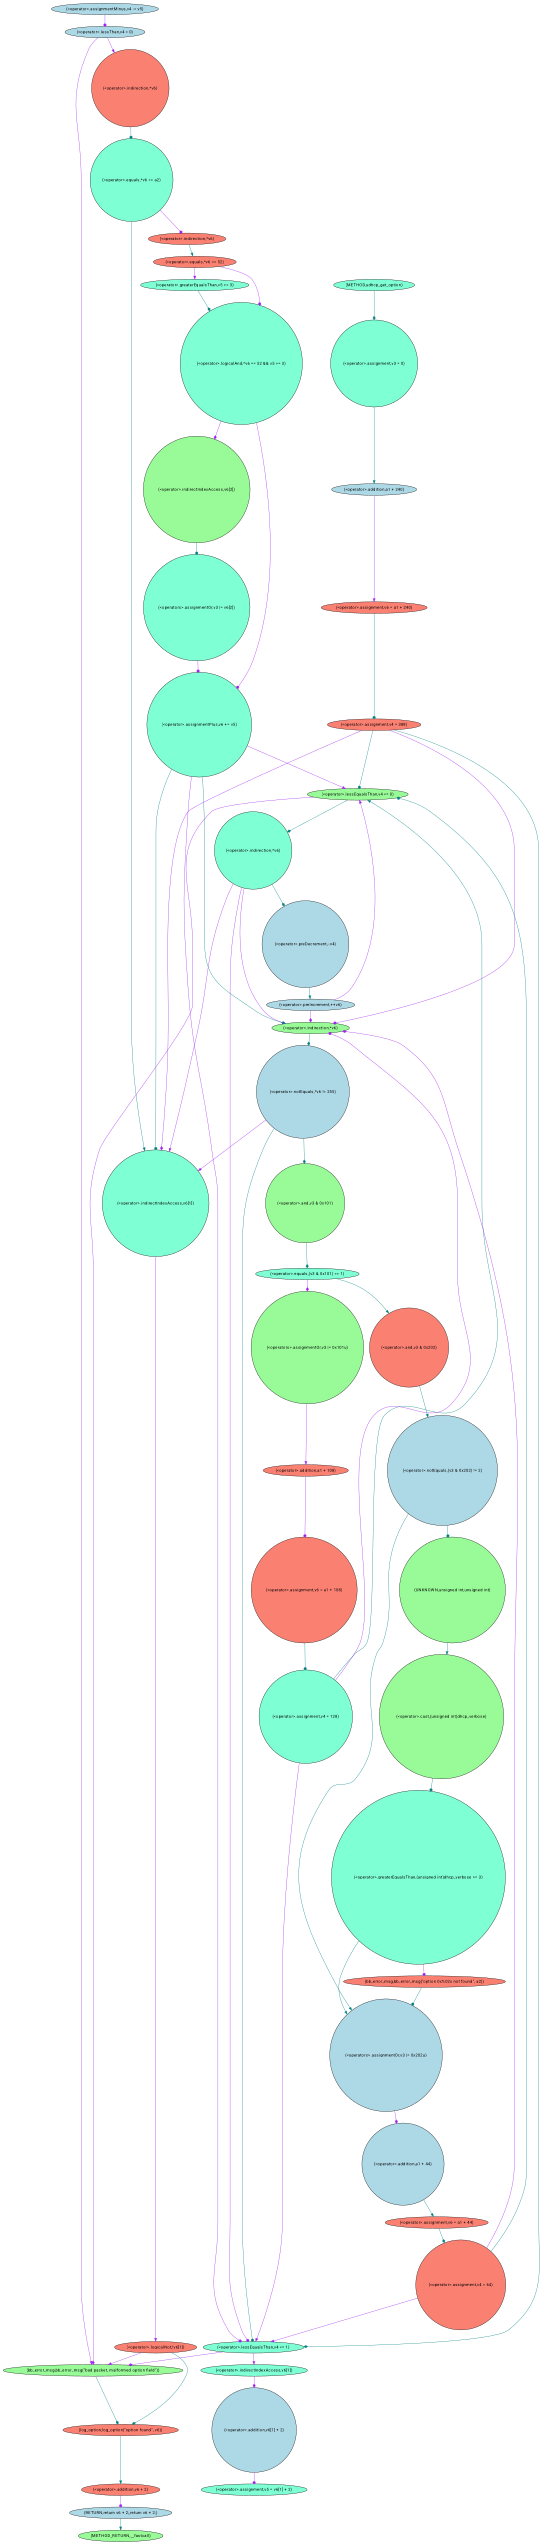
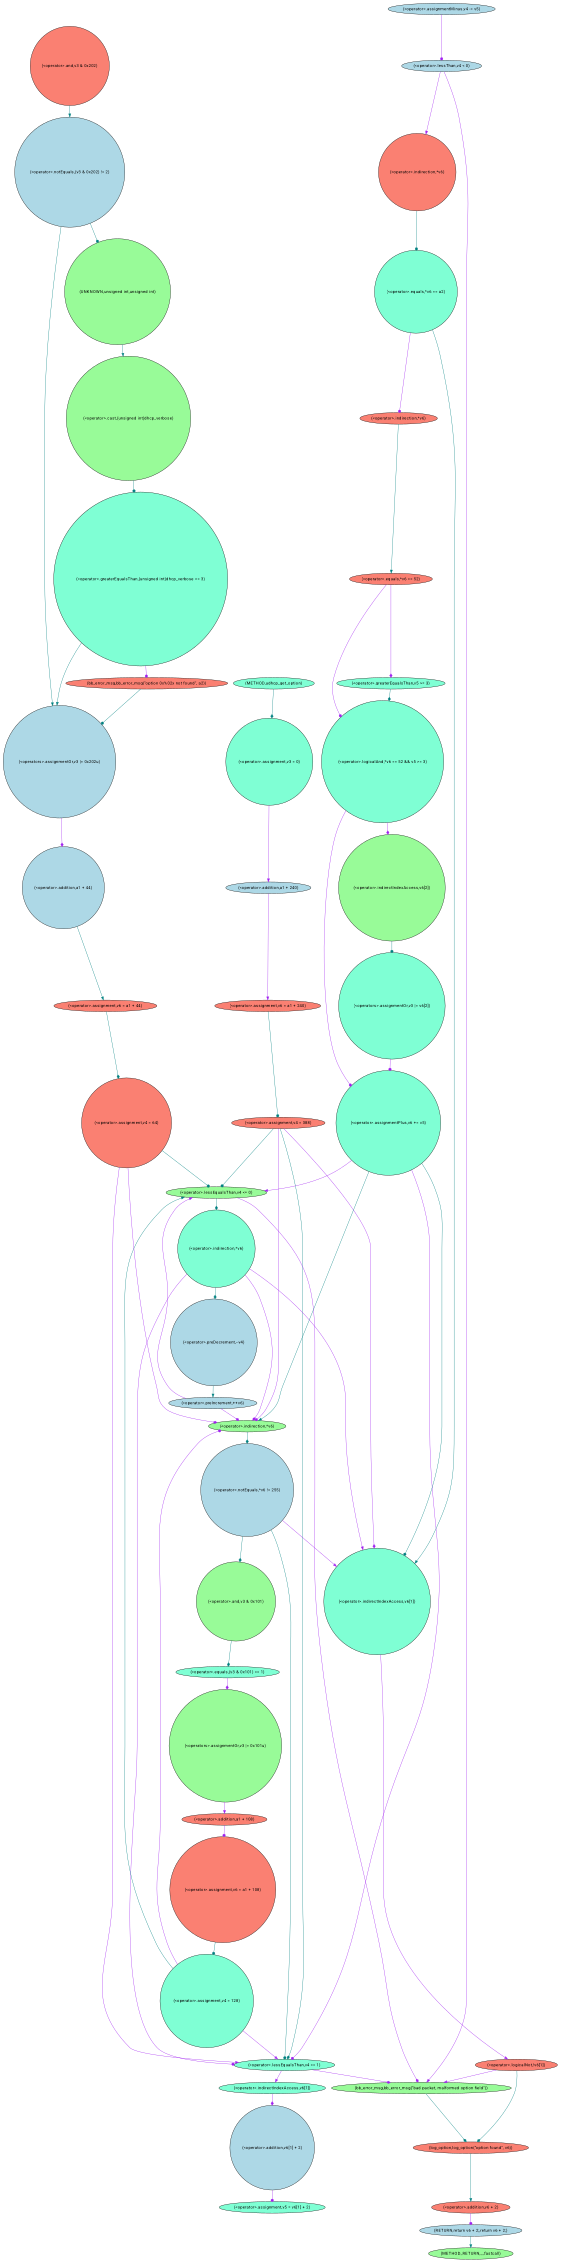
edge "(<operator>.equals,*v6 == 52)" -> "(<operator>.greaterEqualsThan,v5 >= 3)": arrowhead normal -> diamond
edge "(<operator>.assignment,v3 = 0)" -> "(<operator>.addition,a1 + 240)": color teal -> purple
edge "(<operator>.equals,(v3 & 0x101) == 1)" -> "(<operator>.and,v3 & 0x202)": removed
